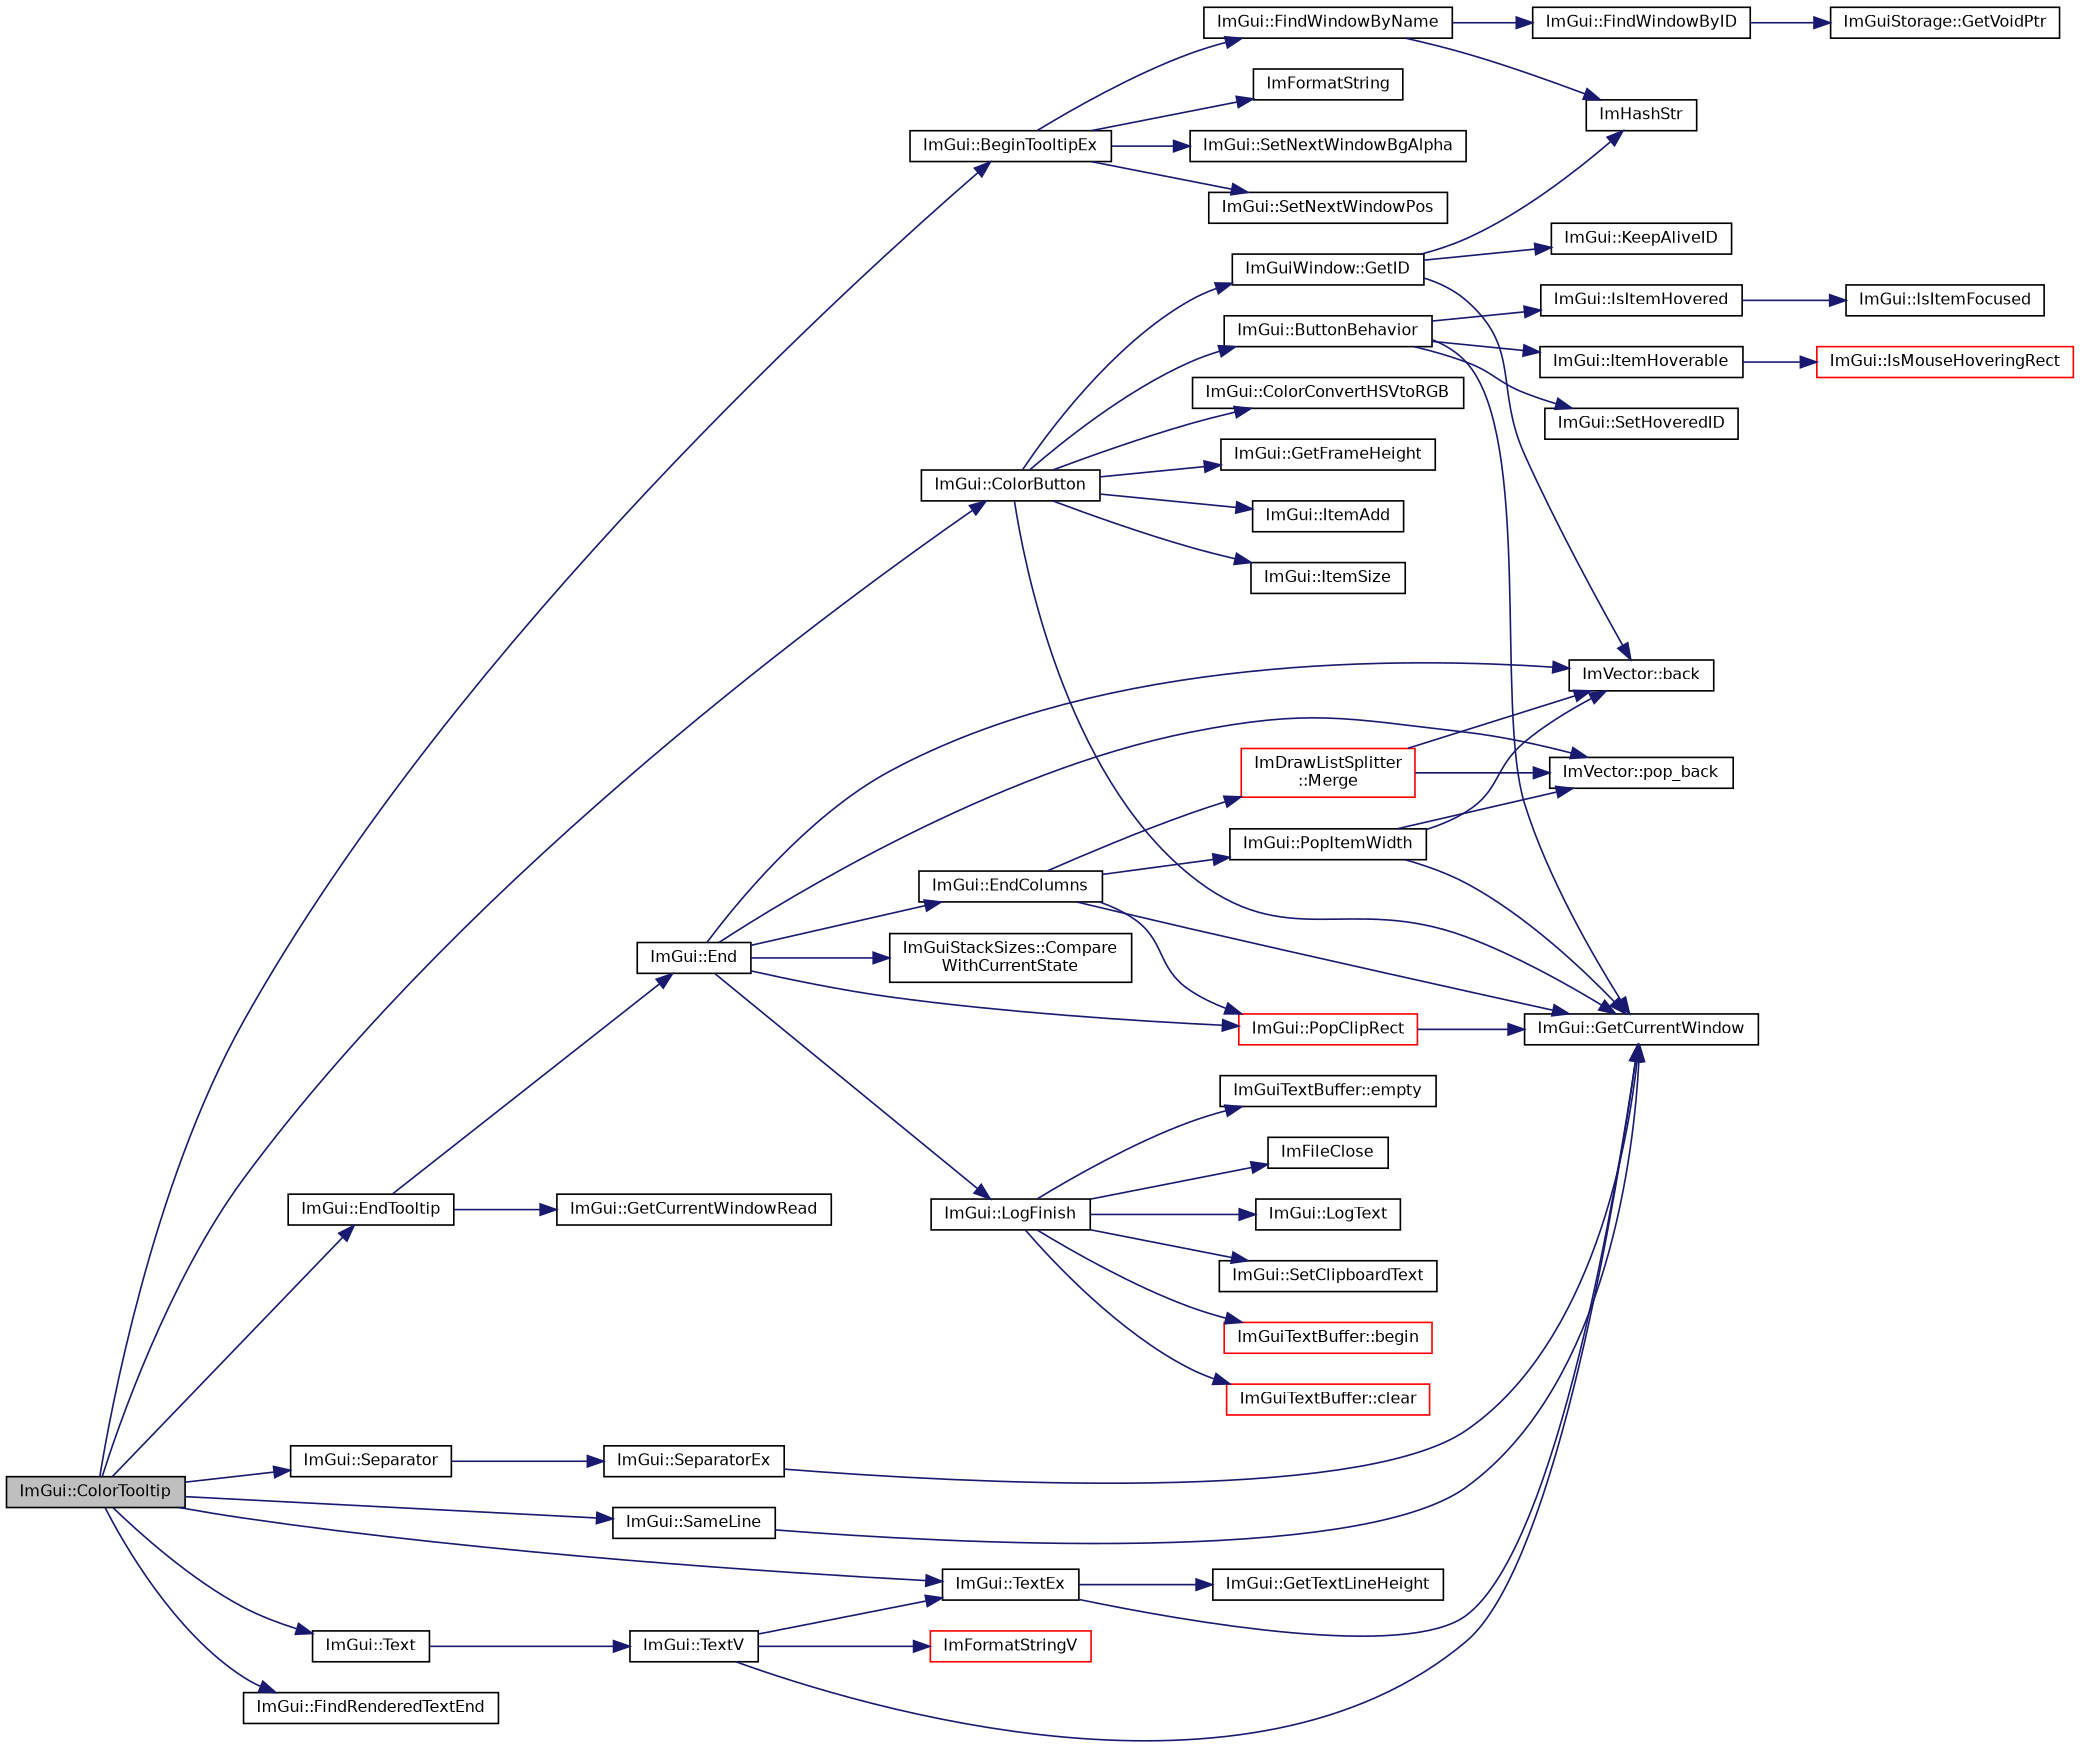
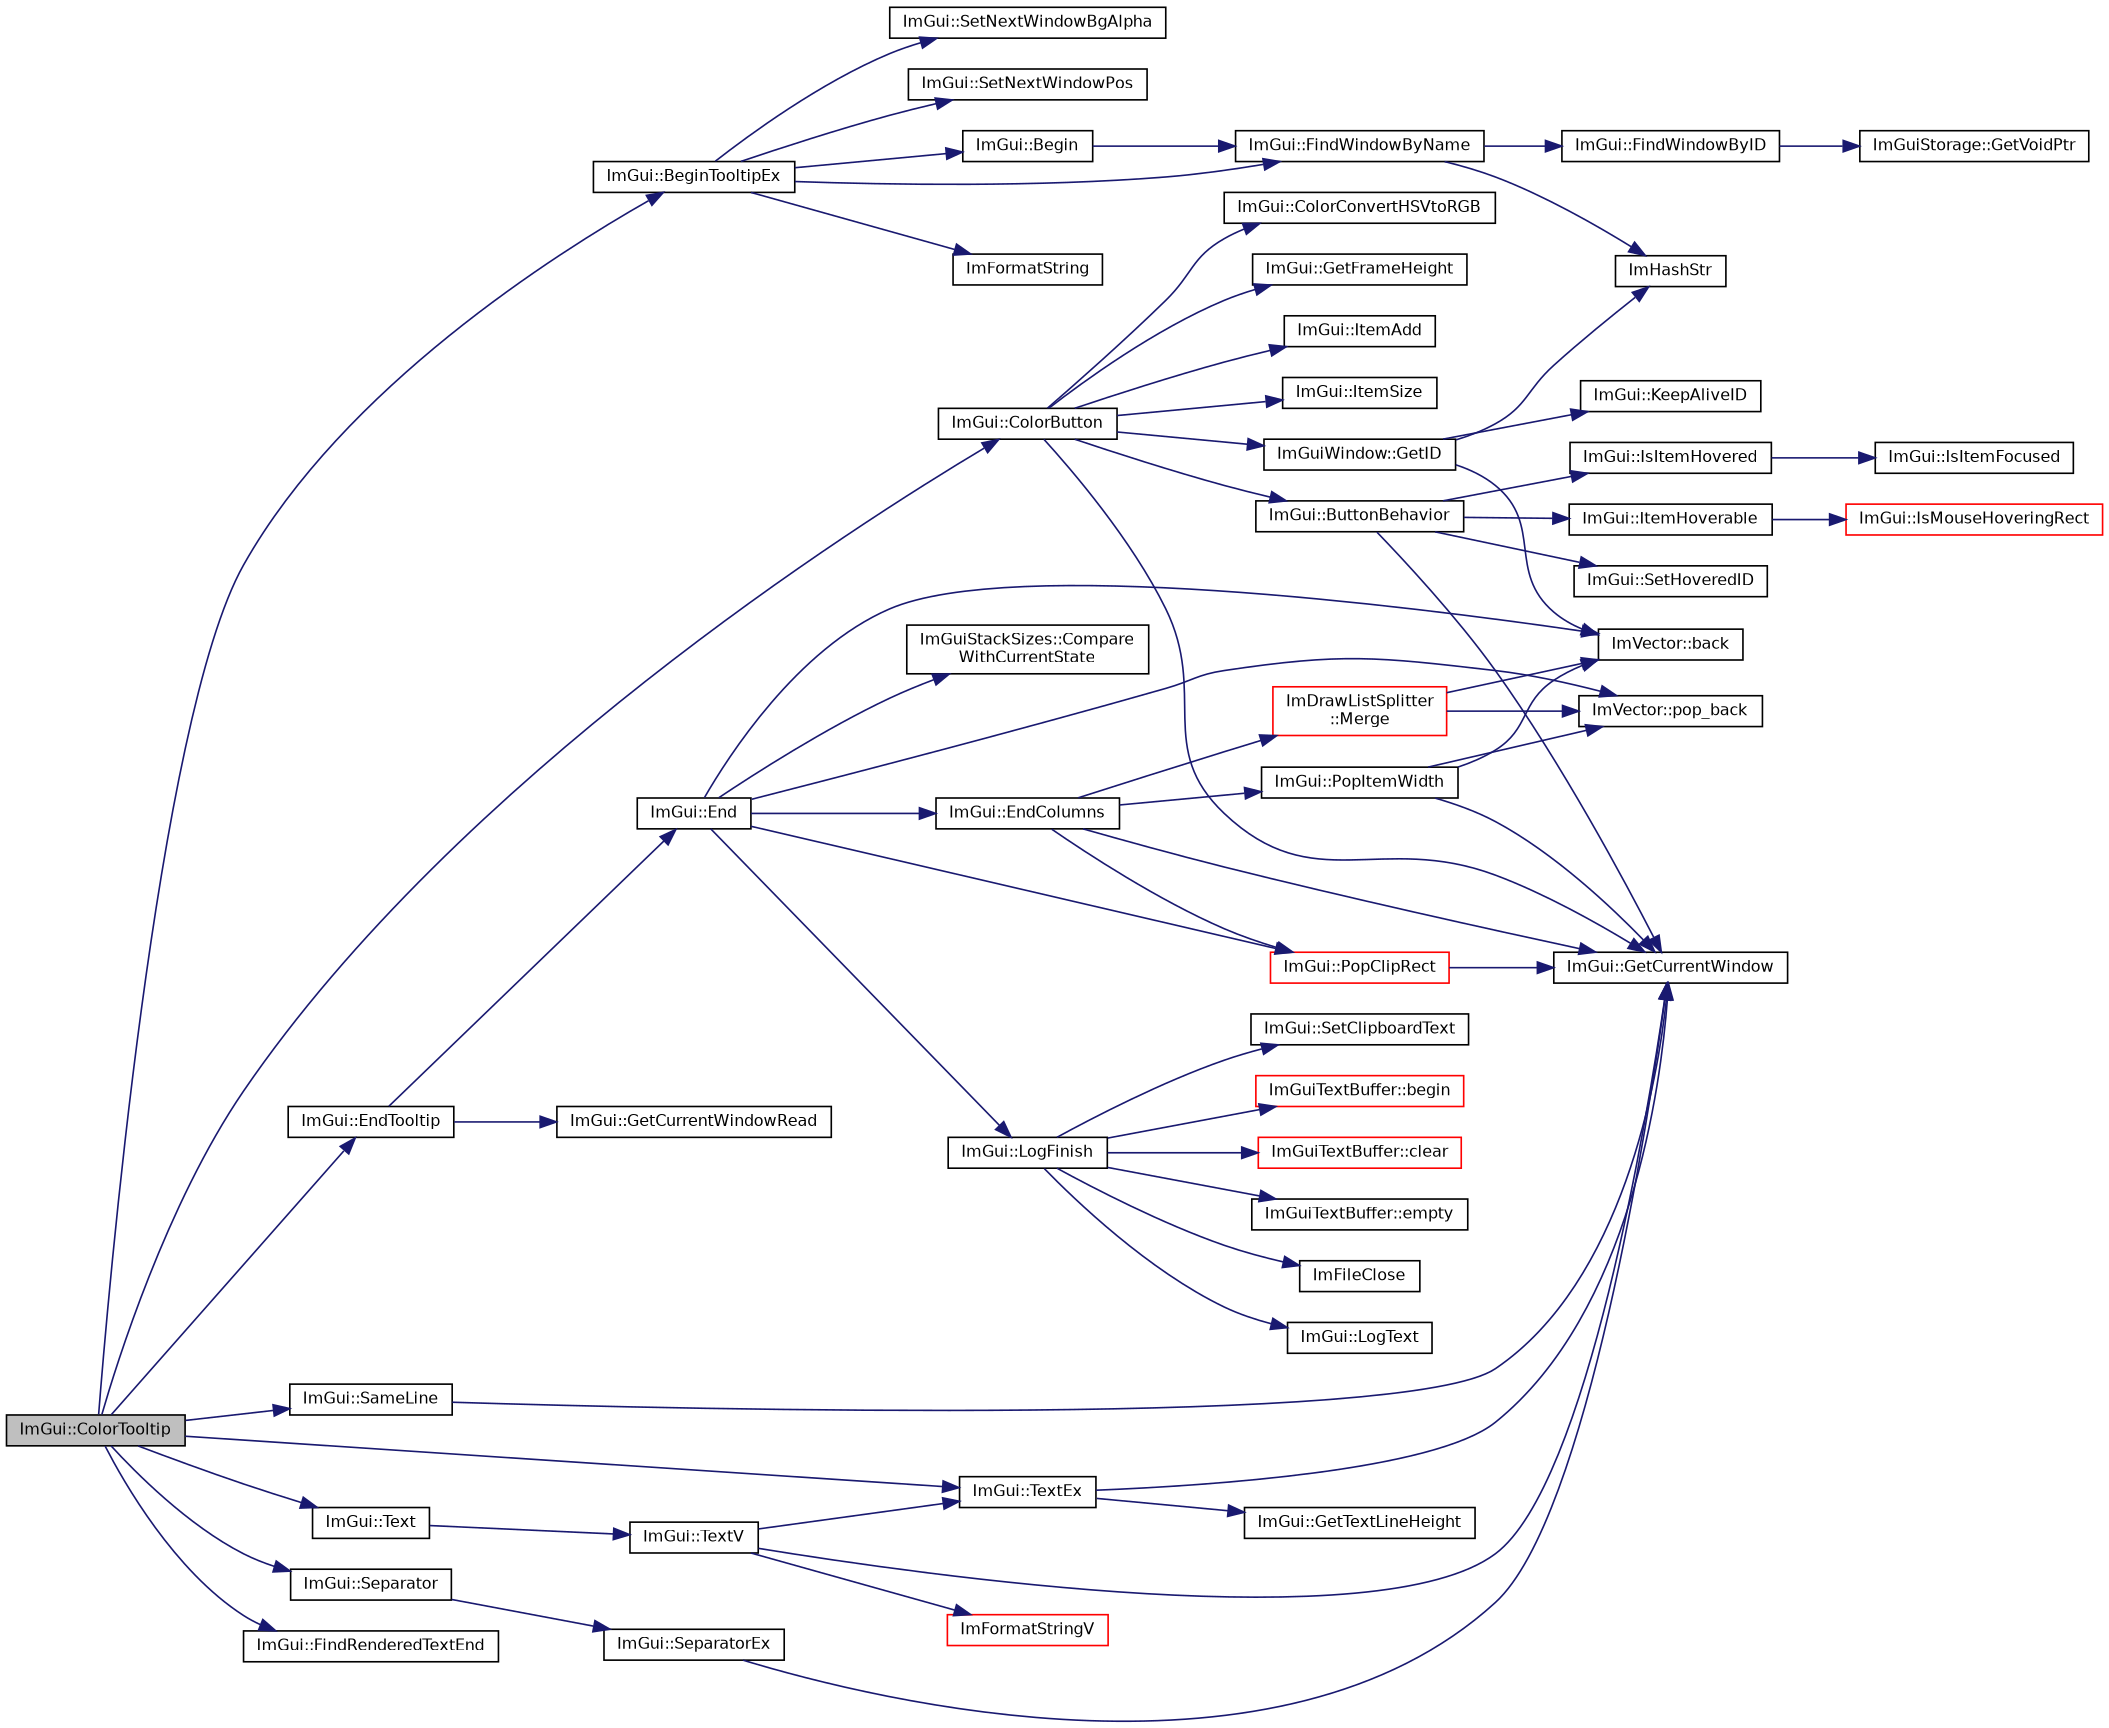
node "ImGui::Begin": added
